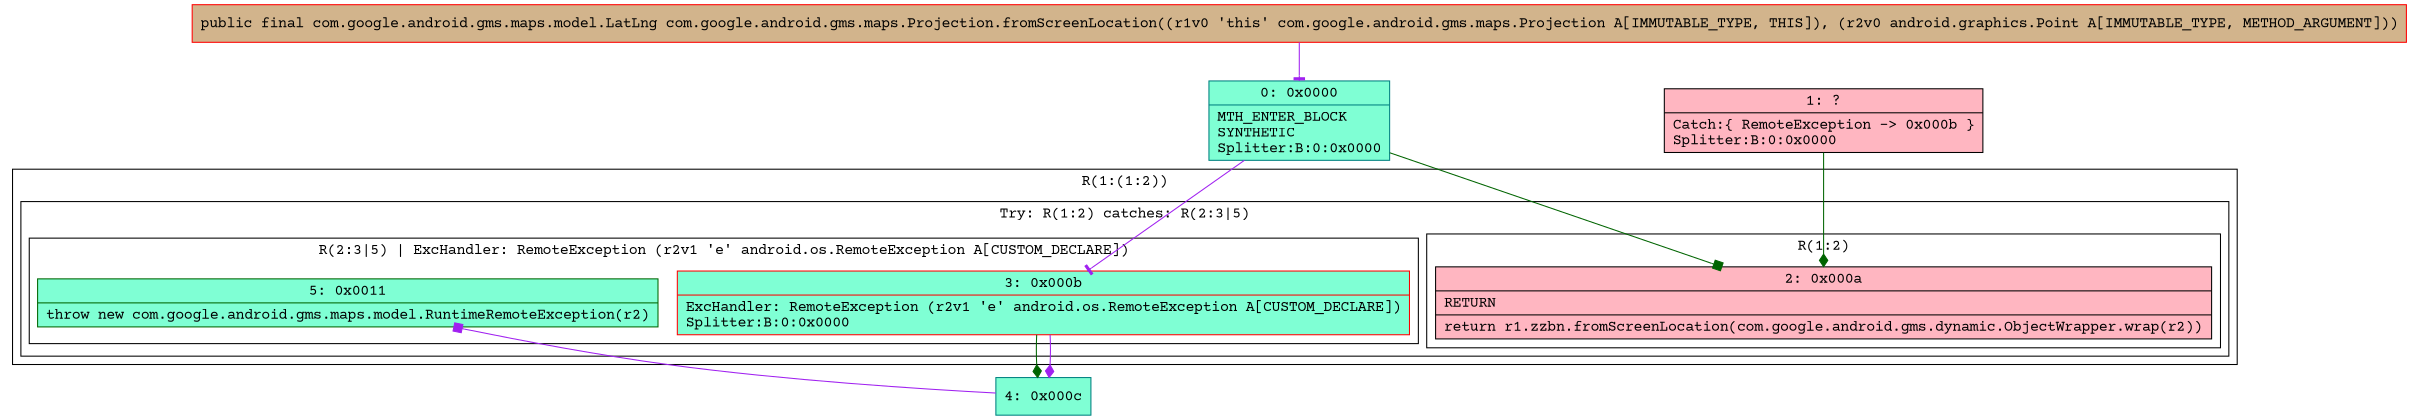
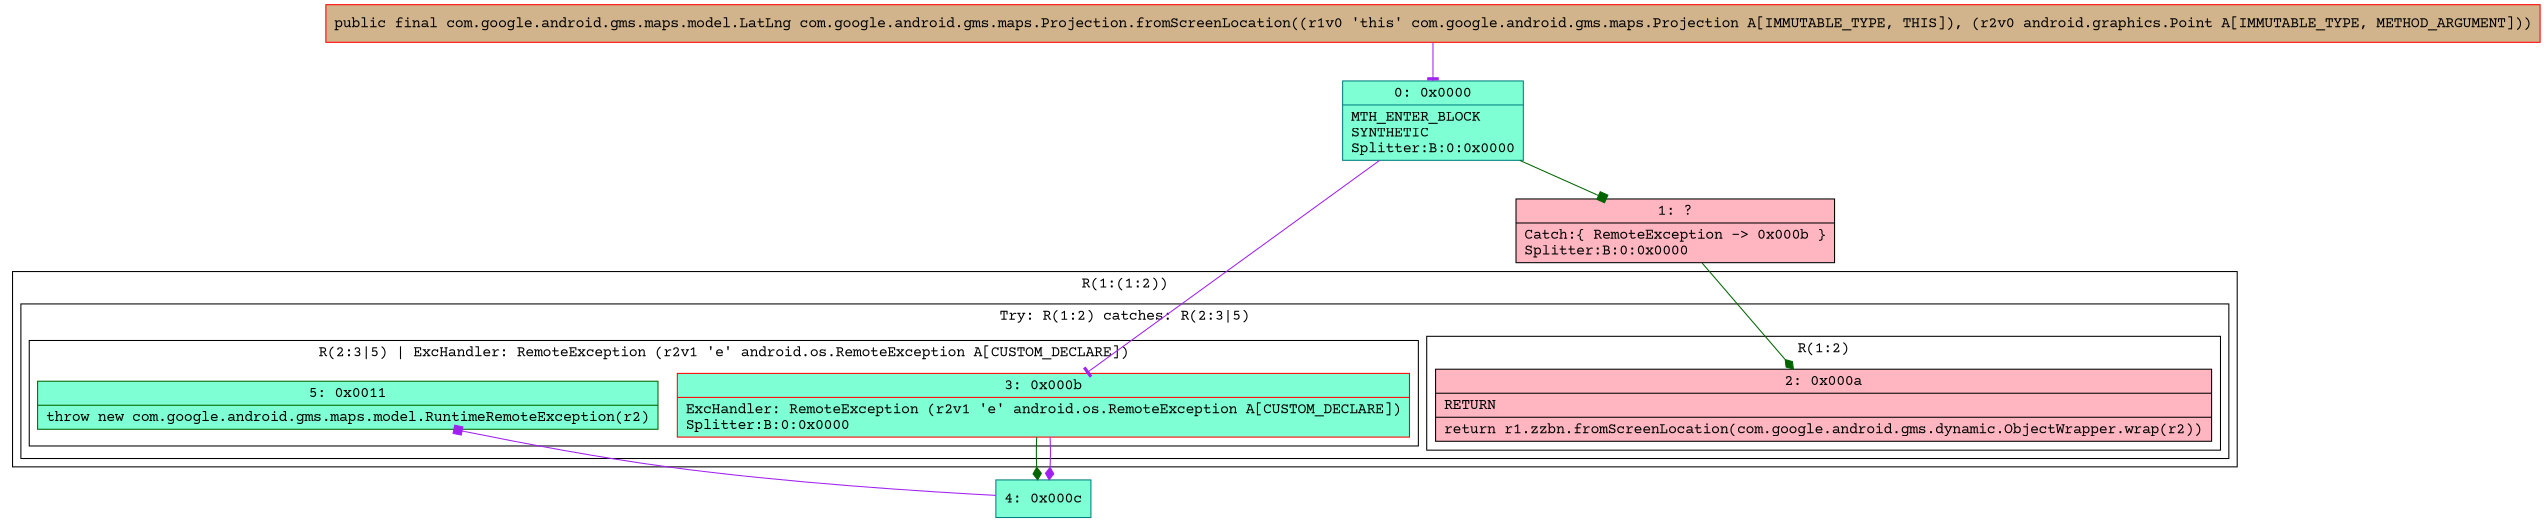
edge "0: 0x0000" -> "2: 0x000a": now "0: 0x0000" -> "1: ?"
